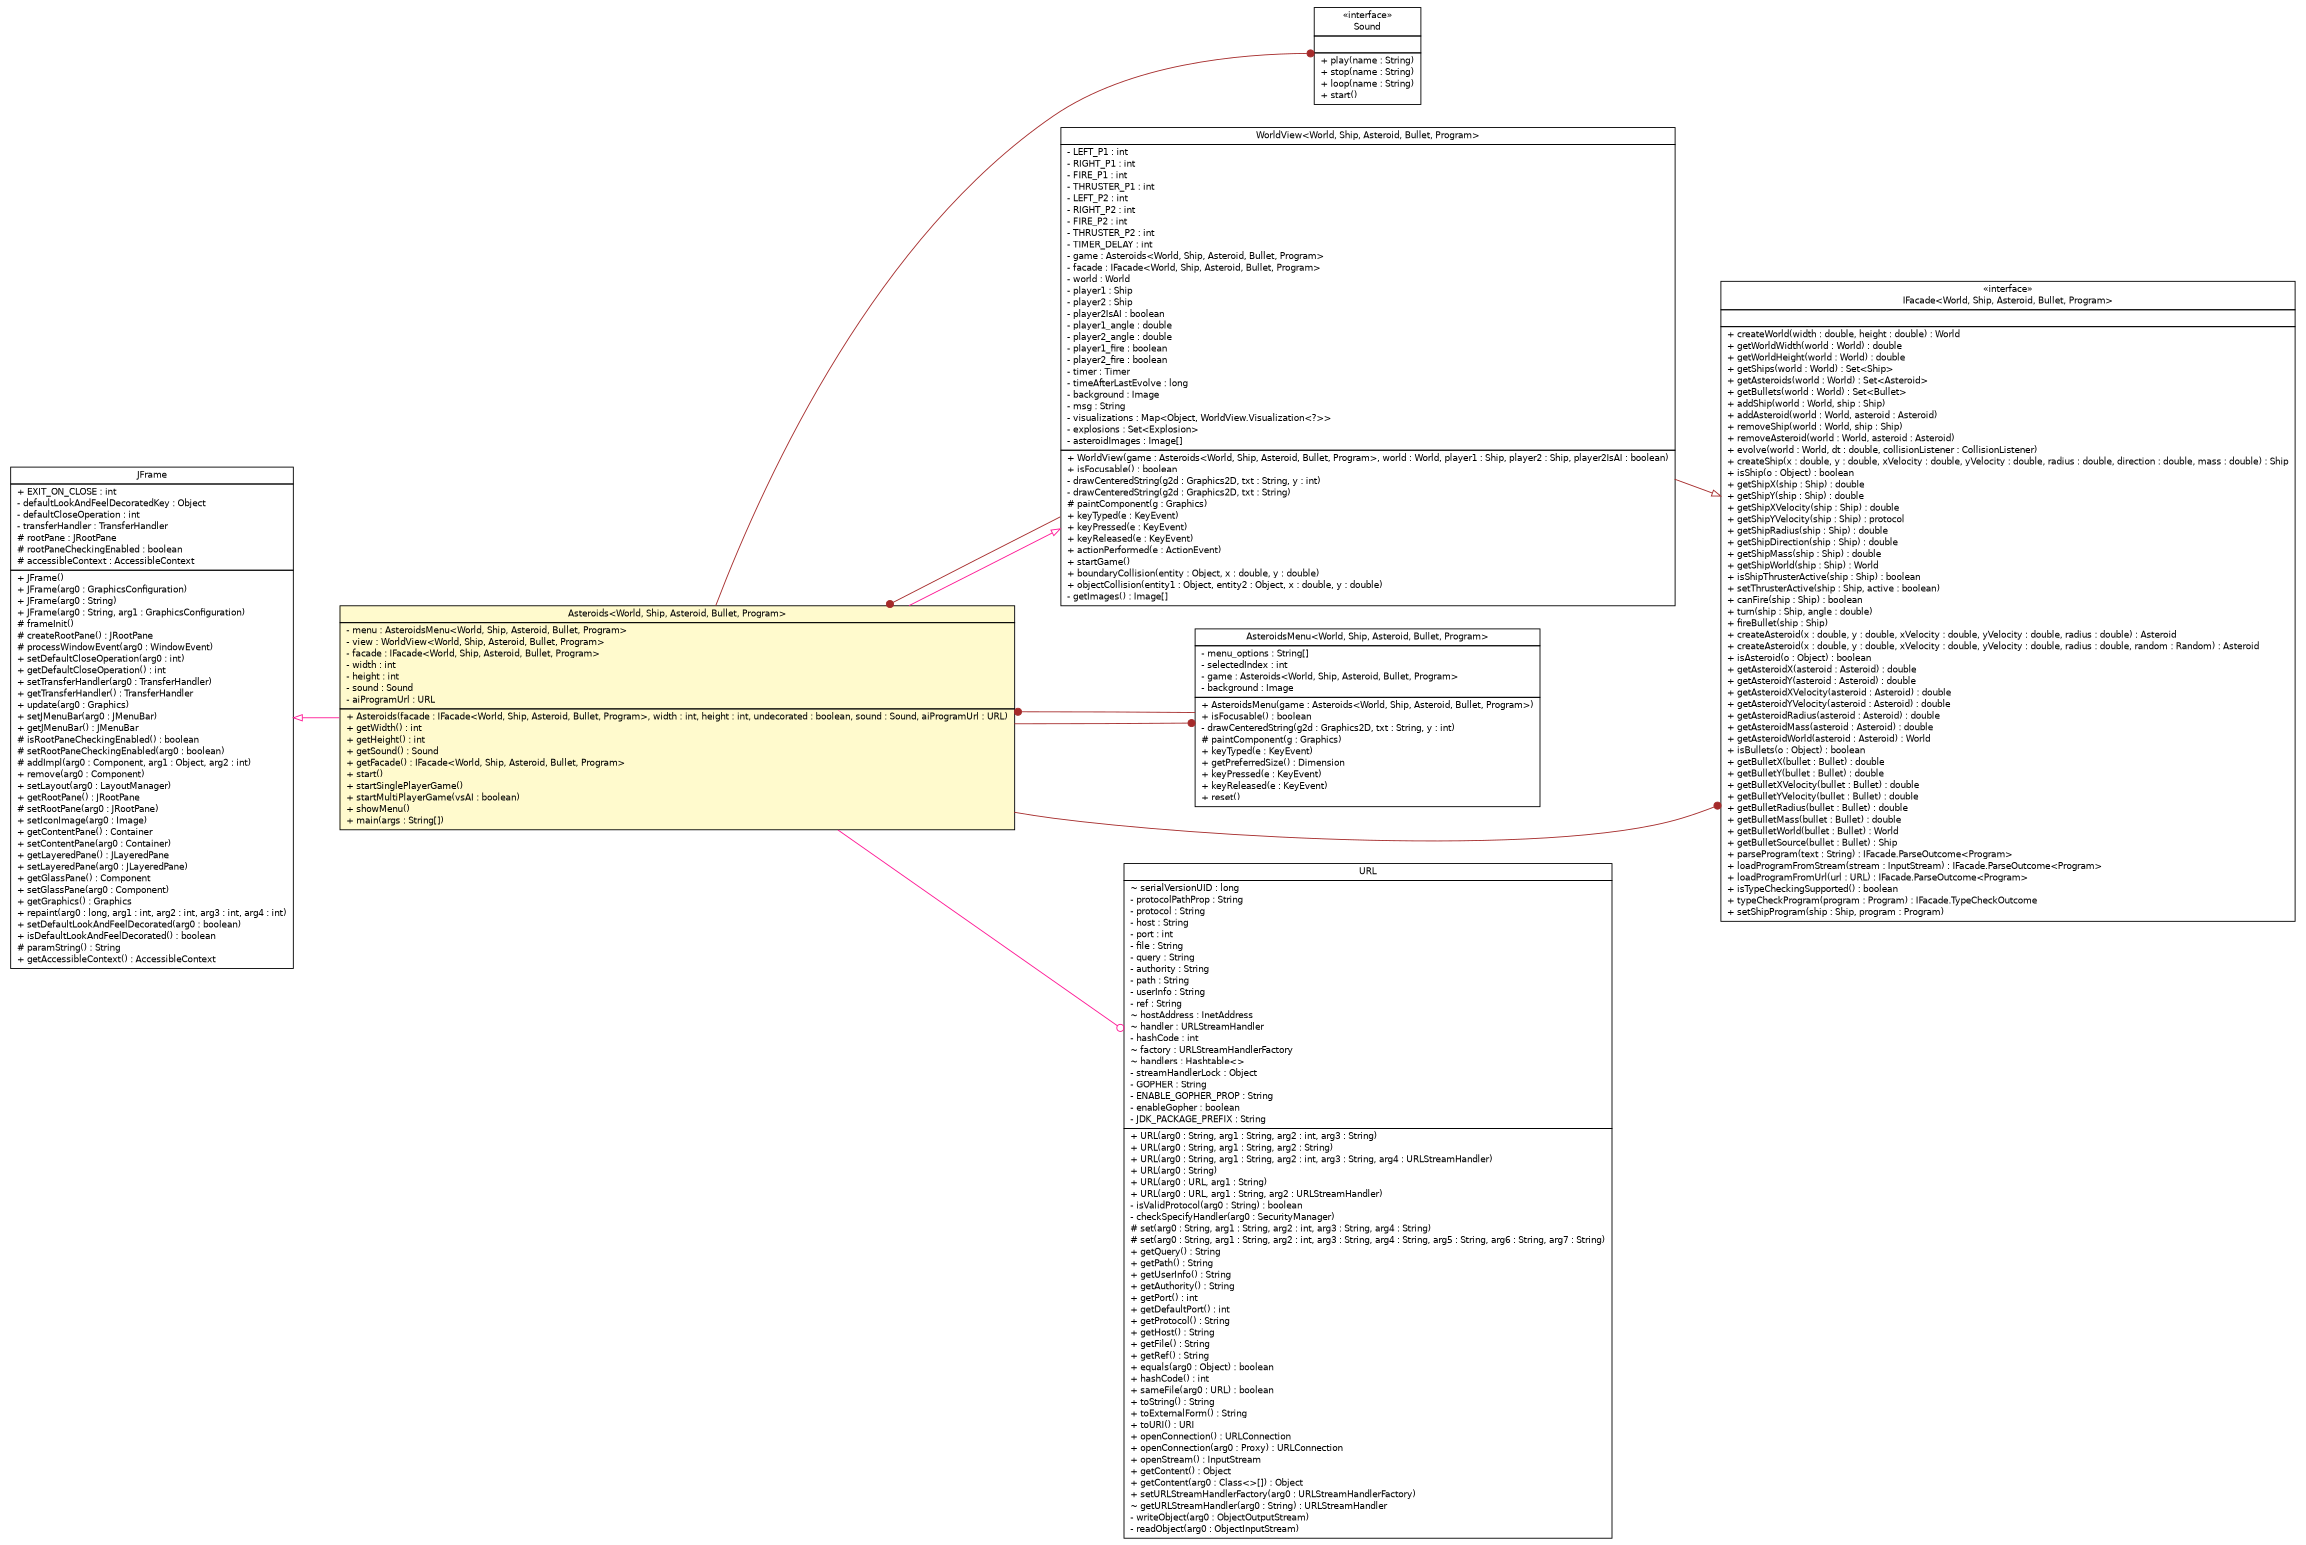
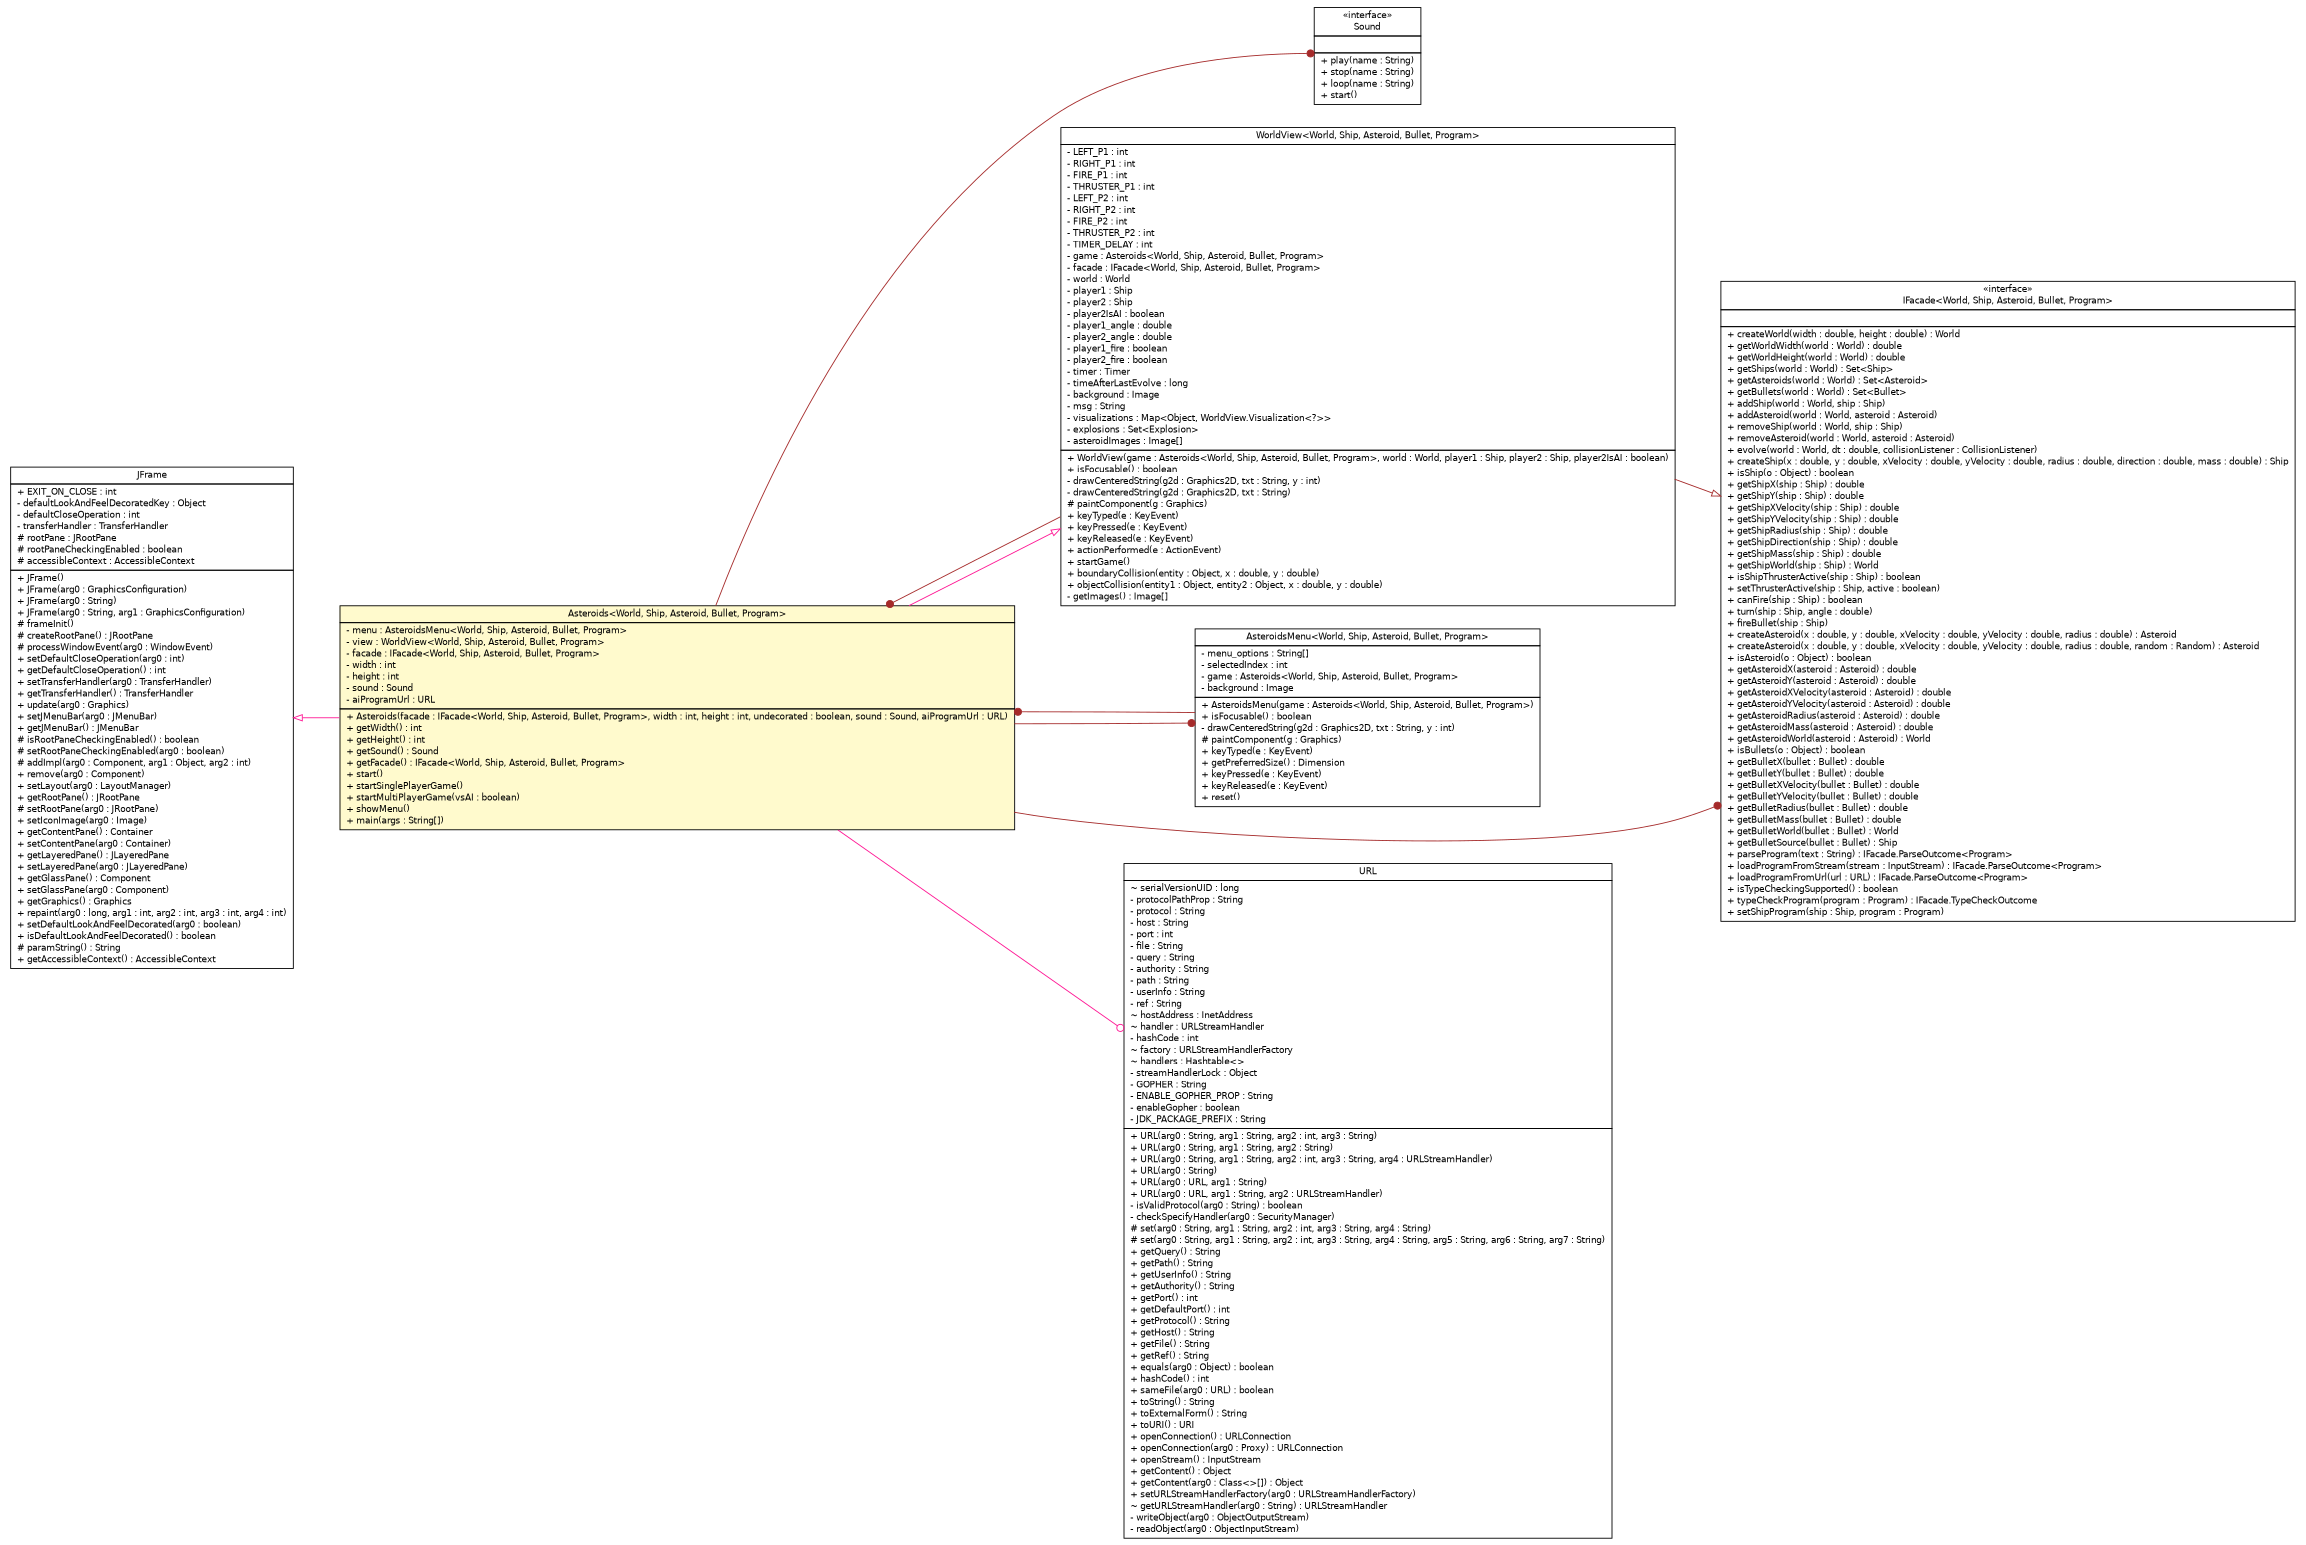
node "IFacade<World, Ship, Asteroid, Bullet, Program>": text "+ getShipYVelocity(ship : Ship) : protocol" -> "+ getShipYVelocity(ship : Ship) : double"
